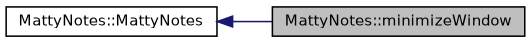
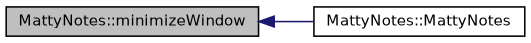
edge "MattyNotes::minimizeWindow" -> "MattyNotes::MattyNotes": reversed
